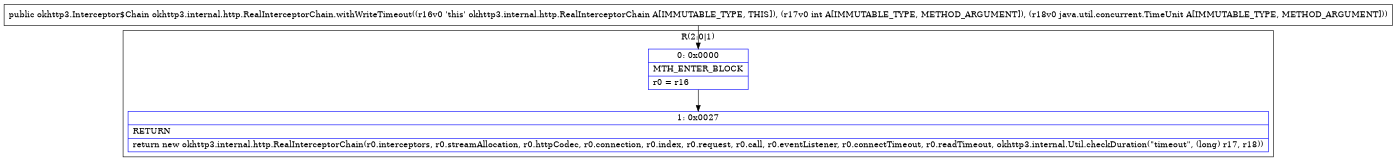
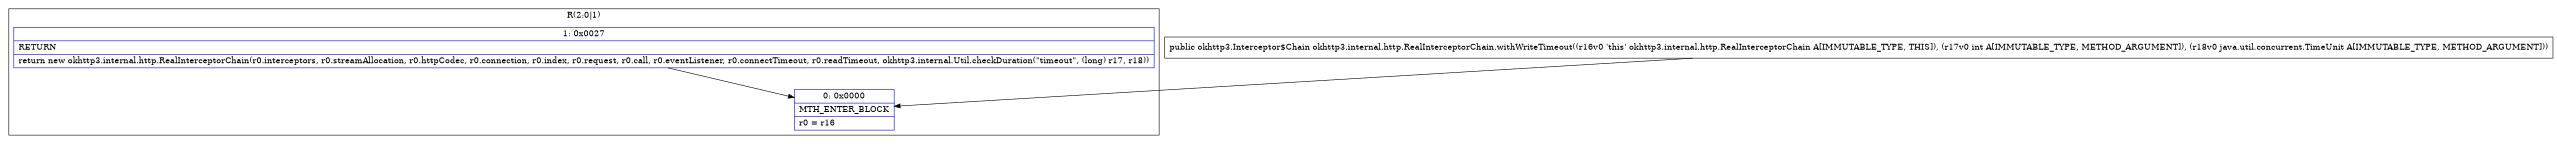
edge "0: 0x0000" -> "1: 0x0027": reversed
